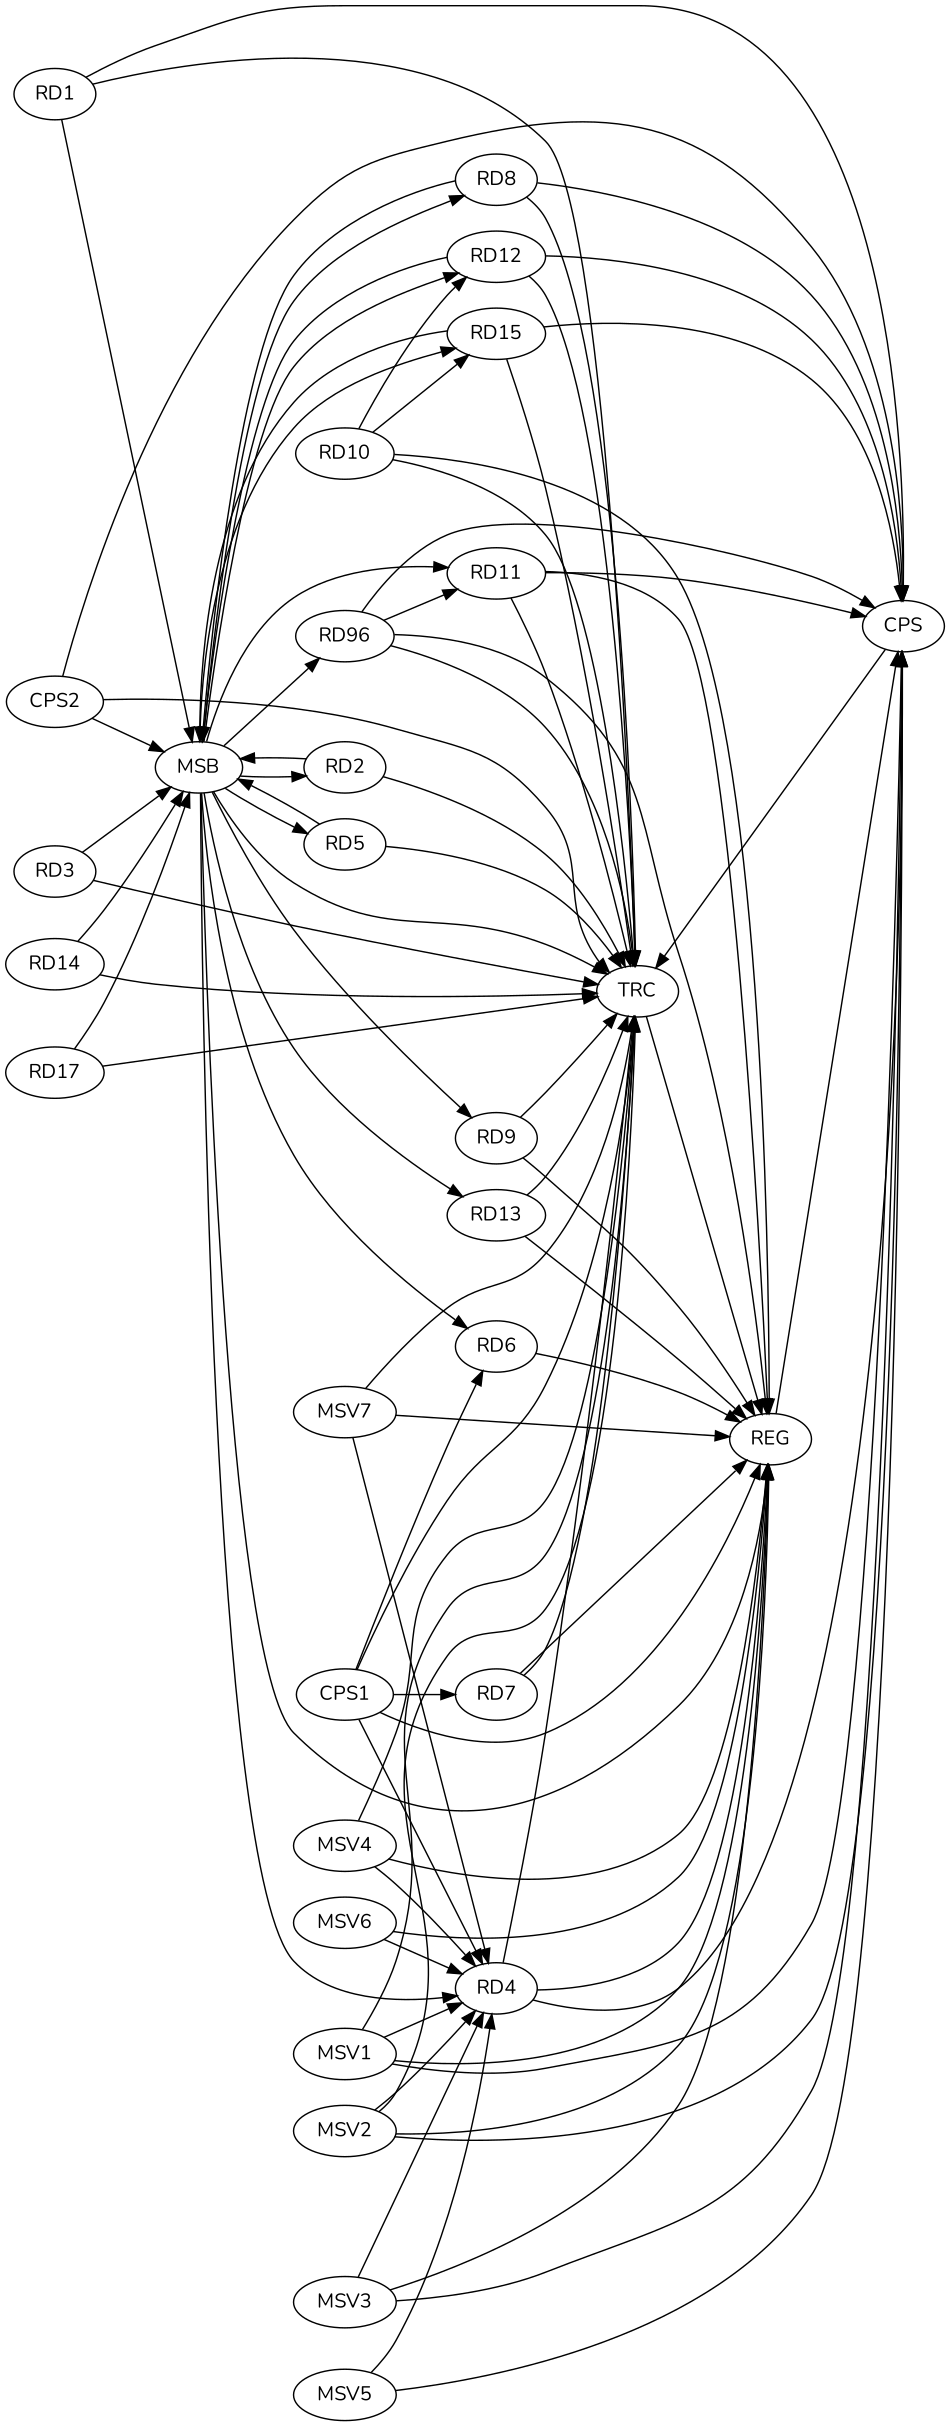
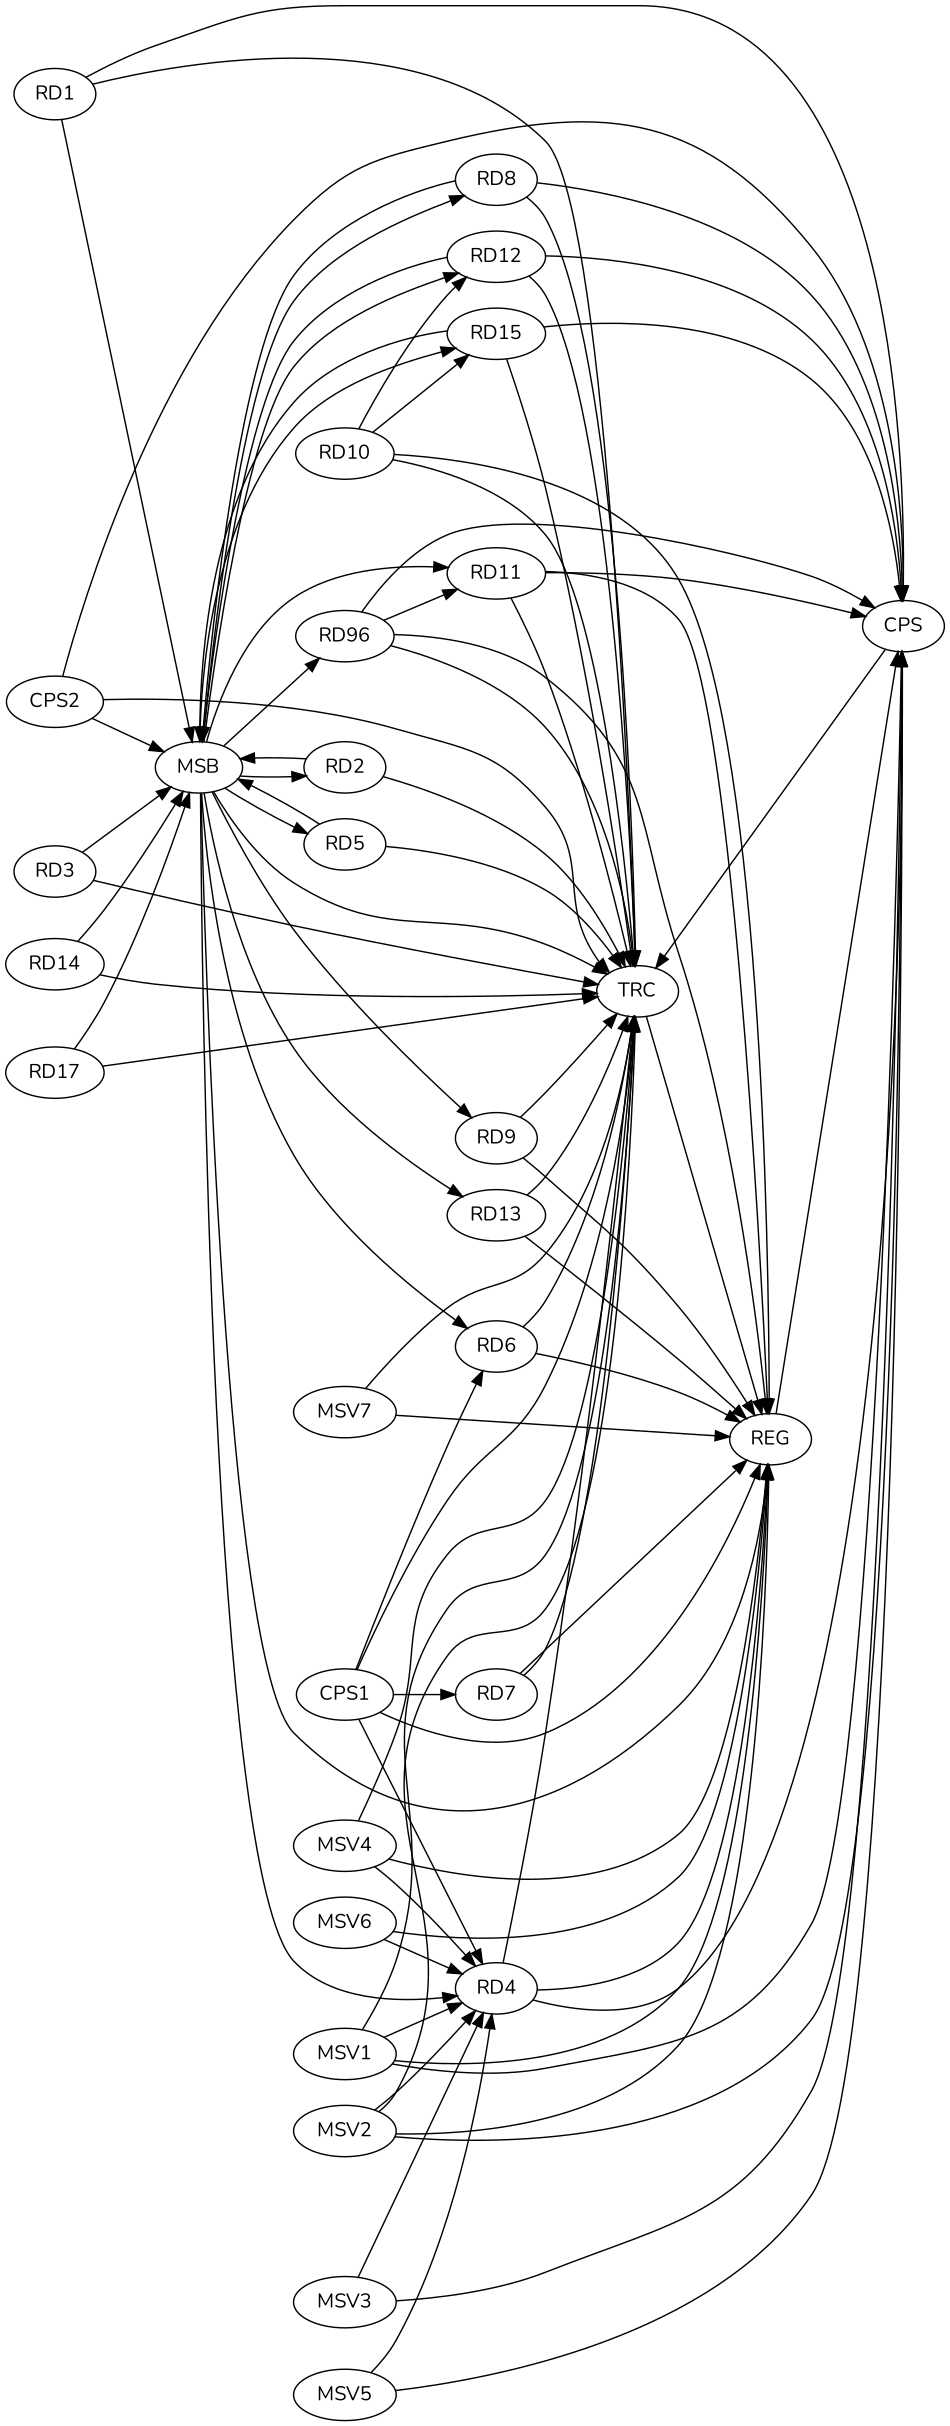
edge "RD6" -> "TRC": added
edge "MSV7" -> "RD4": removed
edge "MSV3" -> "REG": removed
